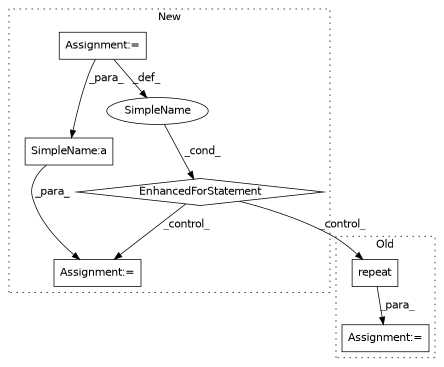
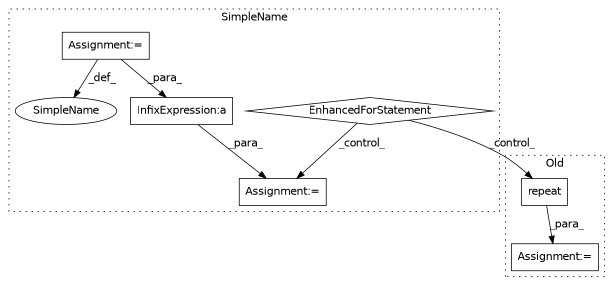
cluster "New": label "New" -> "SimpleName"
edge "SimpleName" -> "EnhancedForStatement": removed, label "_cond_"
node "SimpleName:a": label "SimpleName:a" -> "InfixExpression:a"
